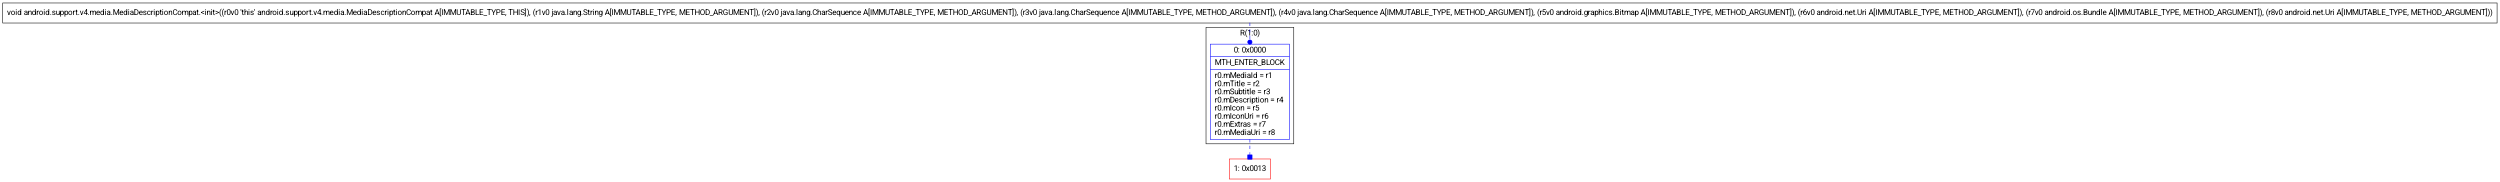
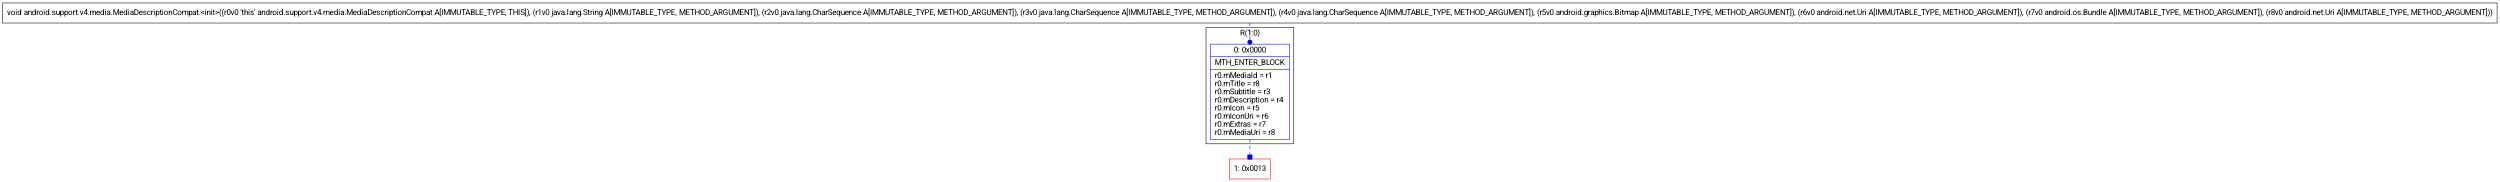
node "0: 0x0000": text "r0.mTitle = r2" -> "r0.mTitle = r8"
